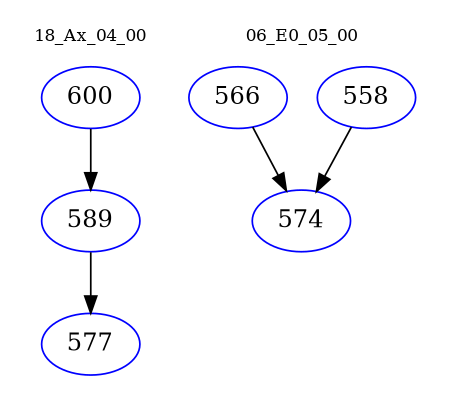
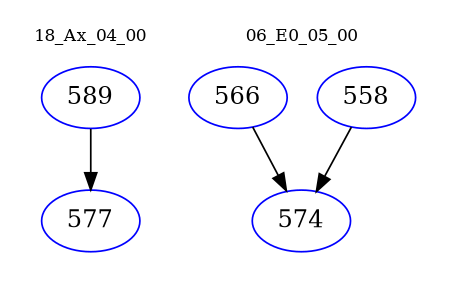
node "600": removed
